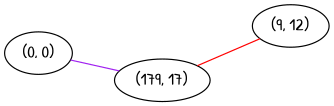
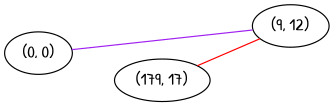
edge "(0, 0)" -- "(179, 17)": now "(0, 0)" -- "(9, 12)"
